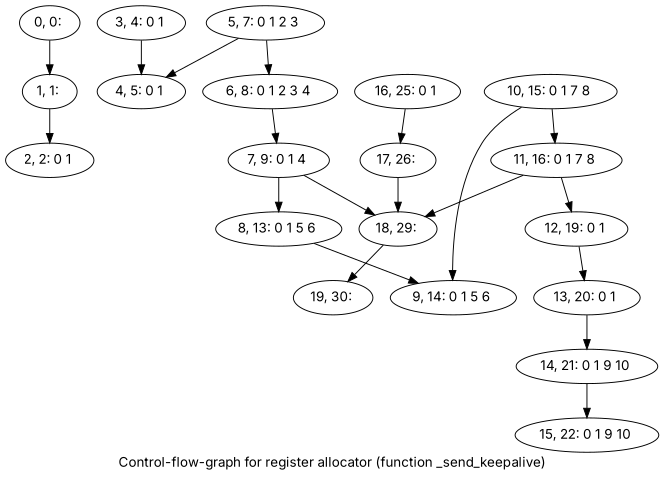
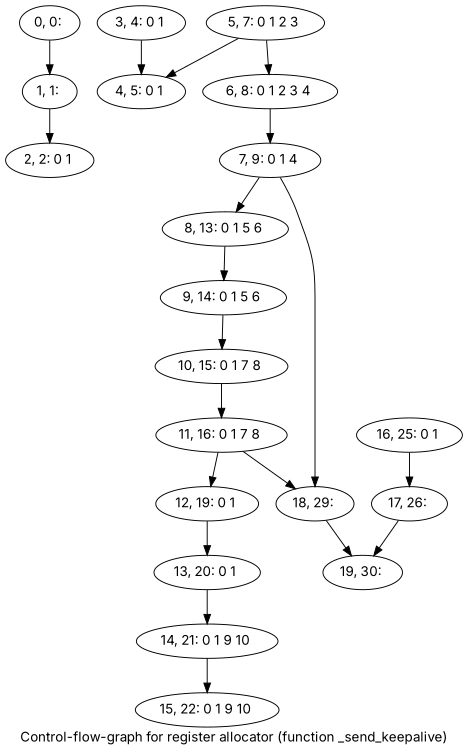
edge "10, 15: 0 1 7 8" -> "9, 14: 0 1 5 6": reversed
edge "17, 26:" -> "18, 29:": now "17, 26:" -> "19, 30:"
